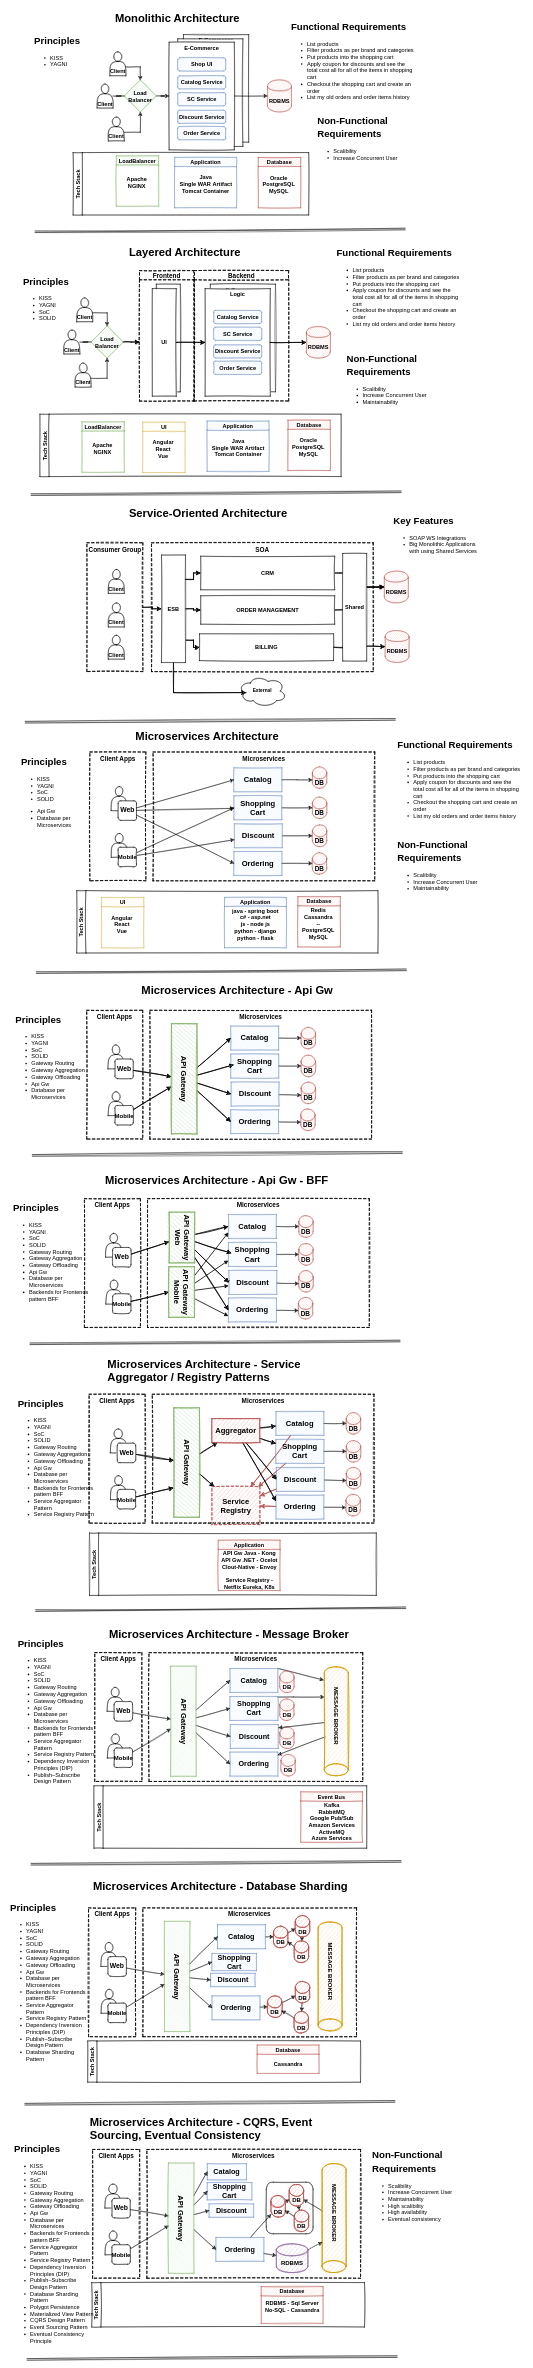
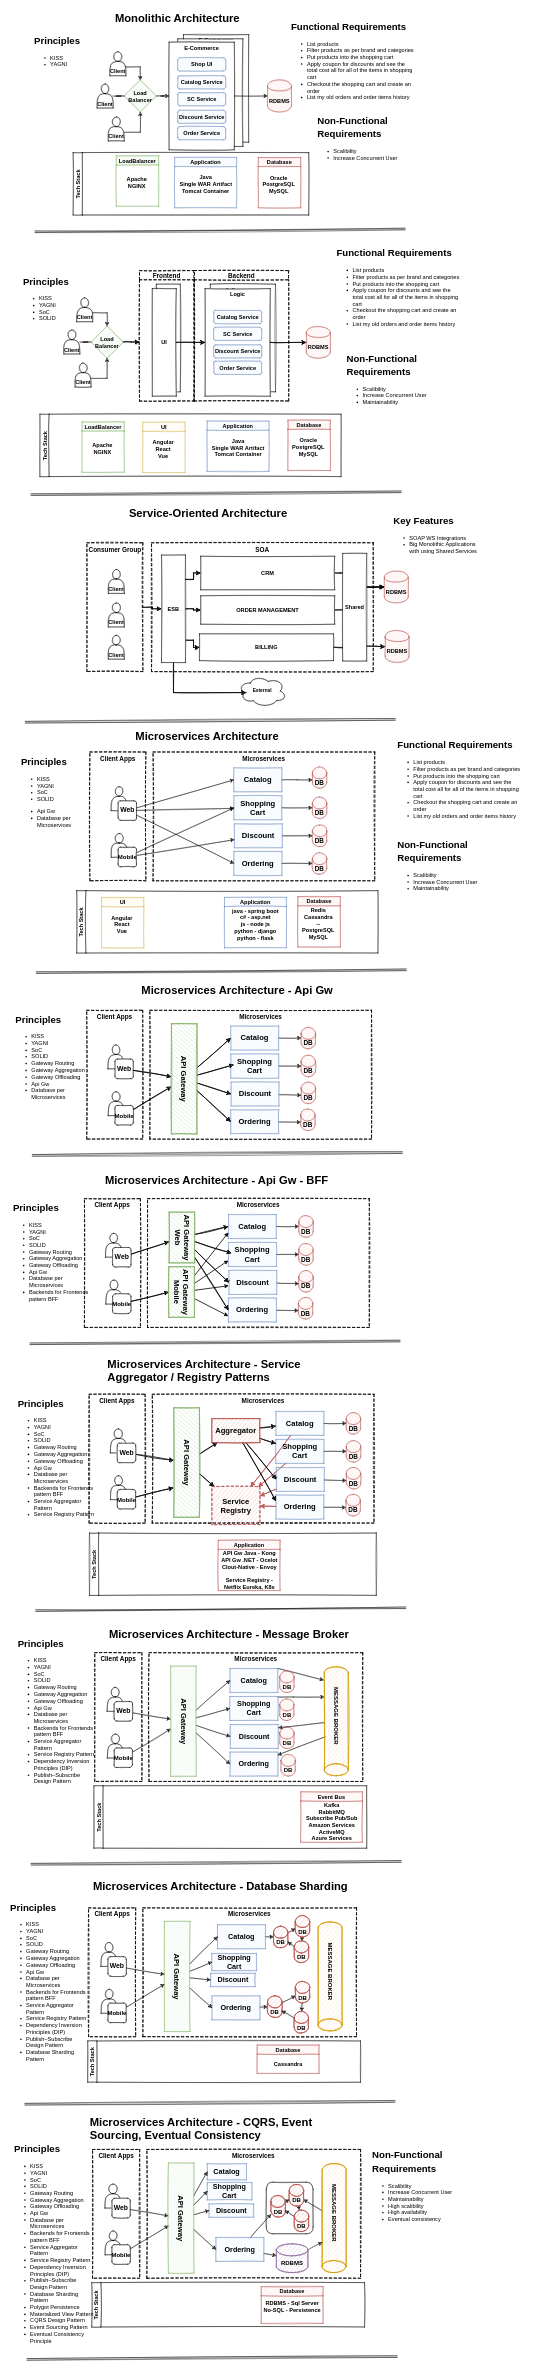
node "Layered Architecture": removed
node "Kafka RabbitMQ Google Pub/Sub Amazon Services ActiveMQ Azure Services": label "Kafka RabbitMQ Google Pub/Sub Amazon Services ActiveMQ Azure Services" -> "Kafka RabbitMQ Subscribe Pub/Sub Amazon Services ActiveMQ Azure Services"
node "RDBMS - Sql Server No-SQL - Cassandra": label "RDBMS - Sql Server No-SQL - Cassandra" -> "RDBMS - Sql Server No-SQL - Persistence"
